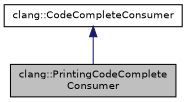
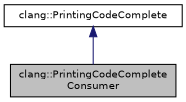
node "clang::CodeCompleteConsumer": label "clang::CodeCompleteConsumer" -> "clang::PrintingCodeComplete"
